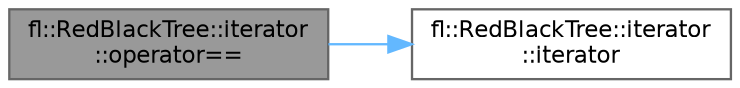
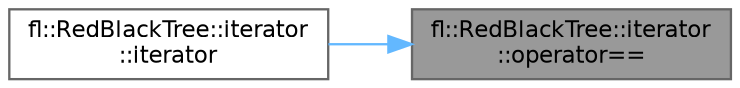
edge "fl::RedBlackTree::iterator ::operator==" -> "fl::RedBlackTree::iterator ::iterator": reversed
